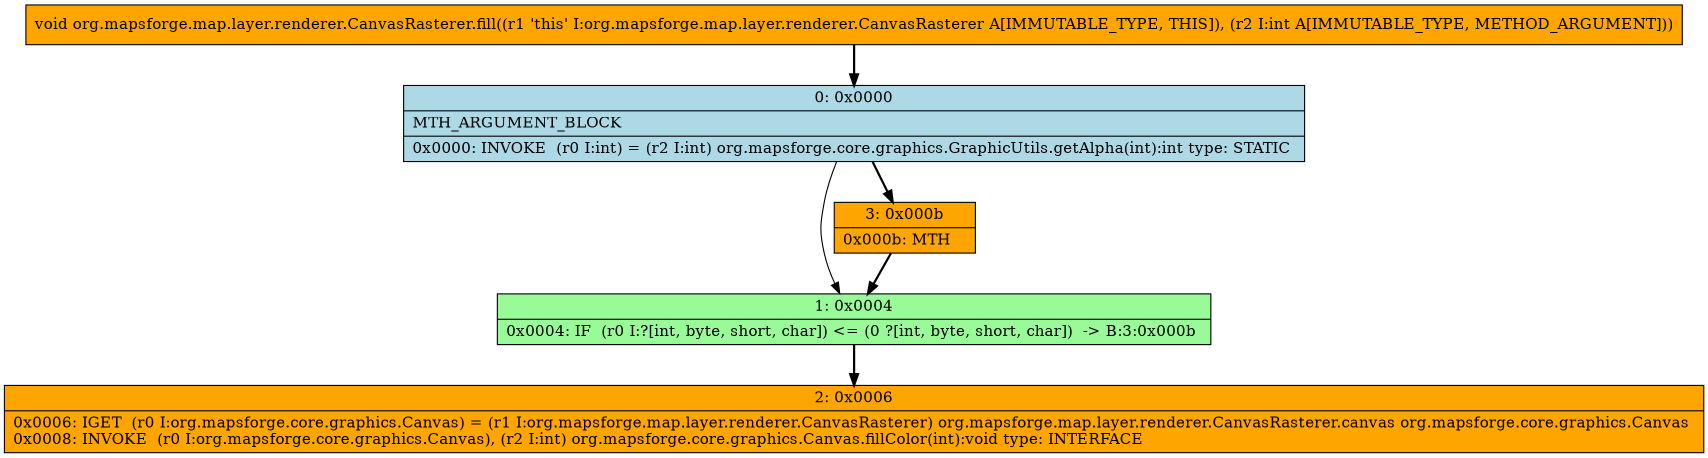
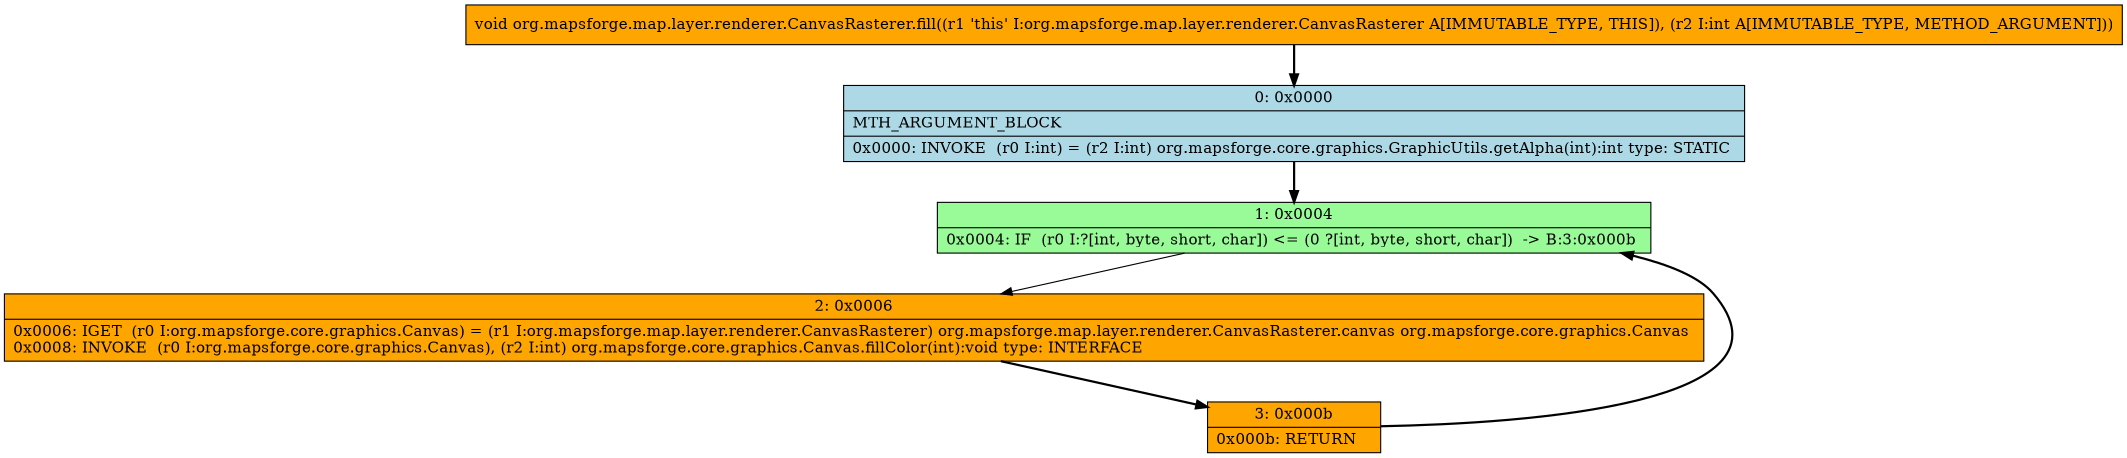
edge "0: 0x0000" -> "3: 0x000b": now "2: 0x0006" -> "3: 0x000b"
edge "0: 0x0000" -> "1: 0x0004": style solid -> bold
node "3: 0x000b": text "0x000b: MTH" -> "0x000b: RETURN"
edge "1: 0x0004" -> "2: 0x0006": style bold -> solid
